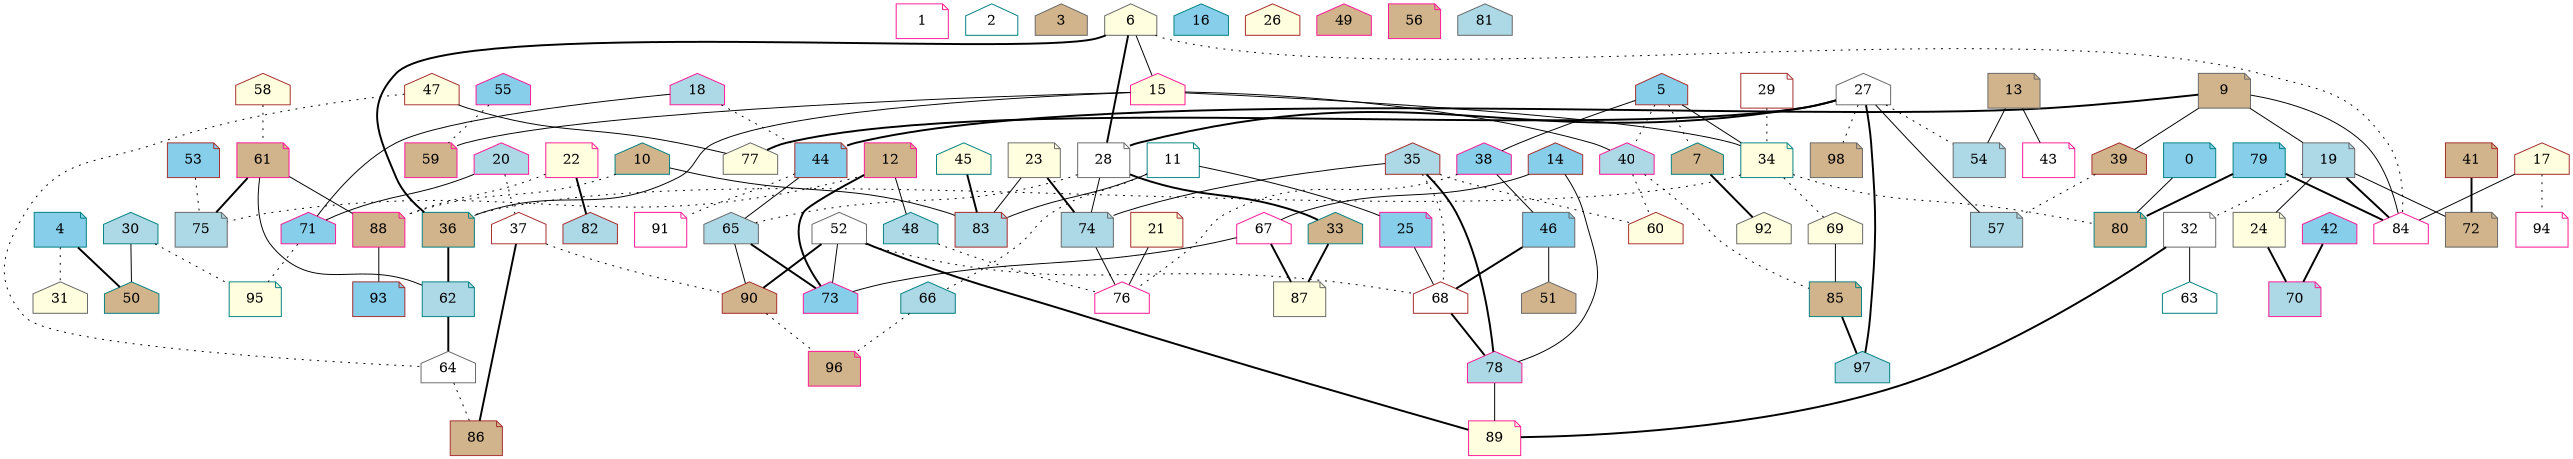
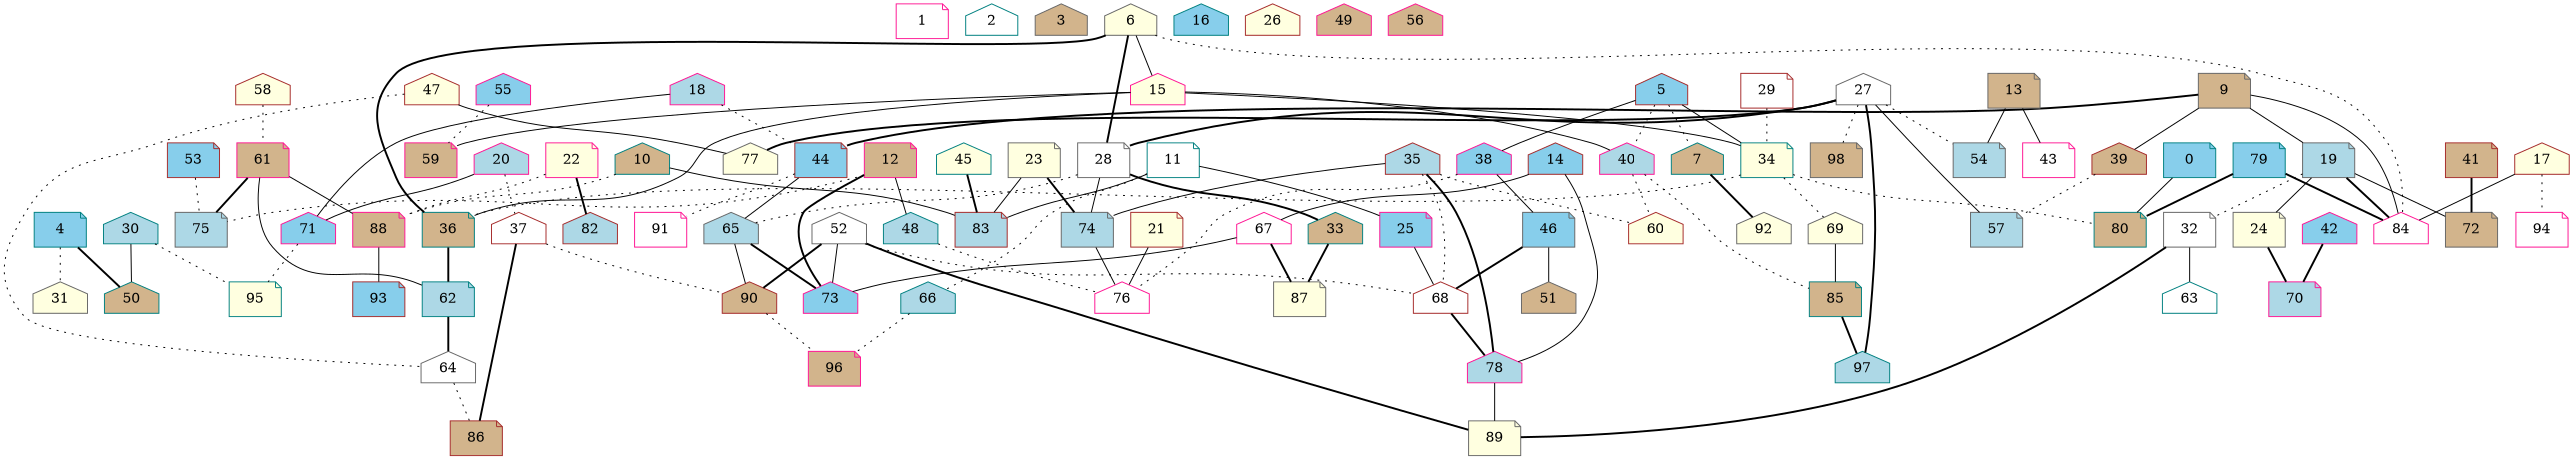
node "56": shape note -> house
node "81": removed
node "89": color deeppink -> gray40
